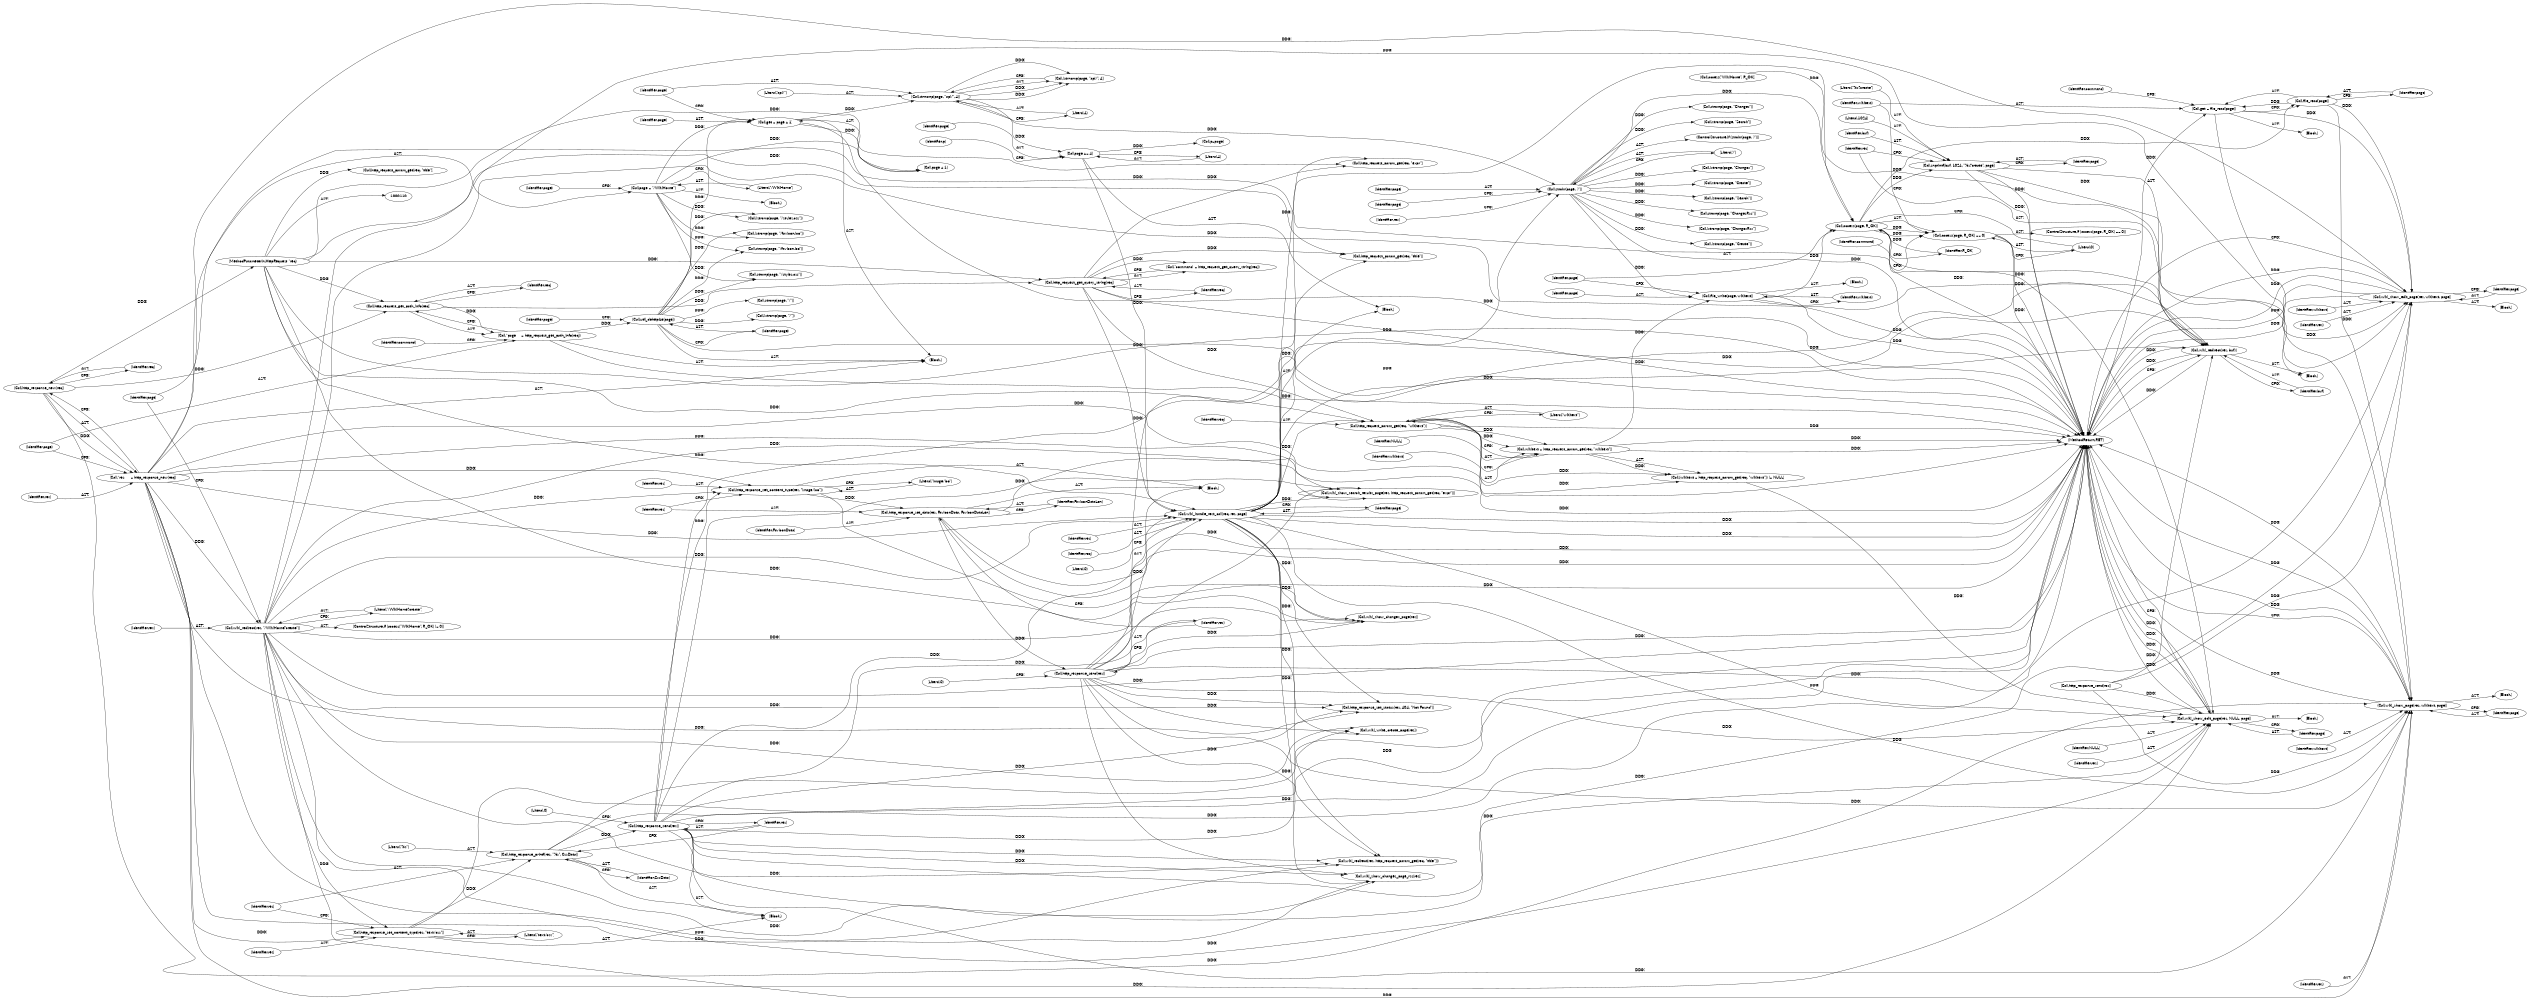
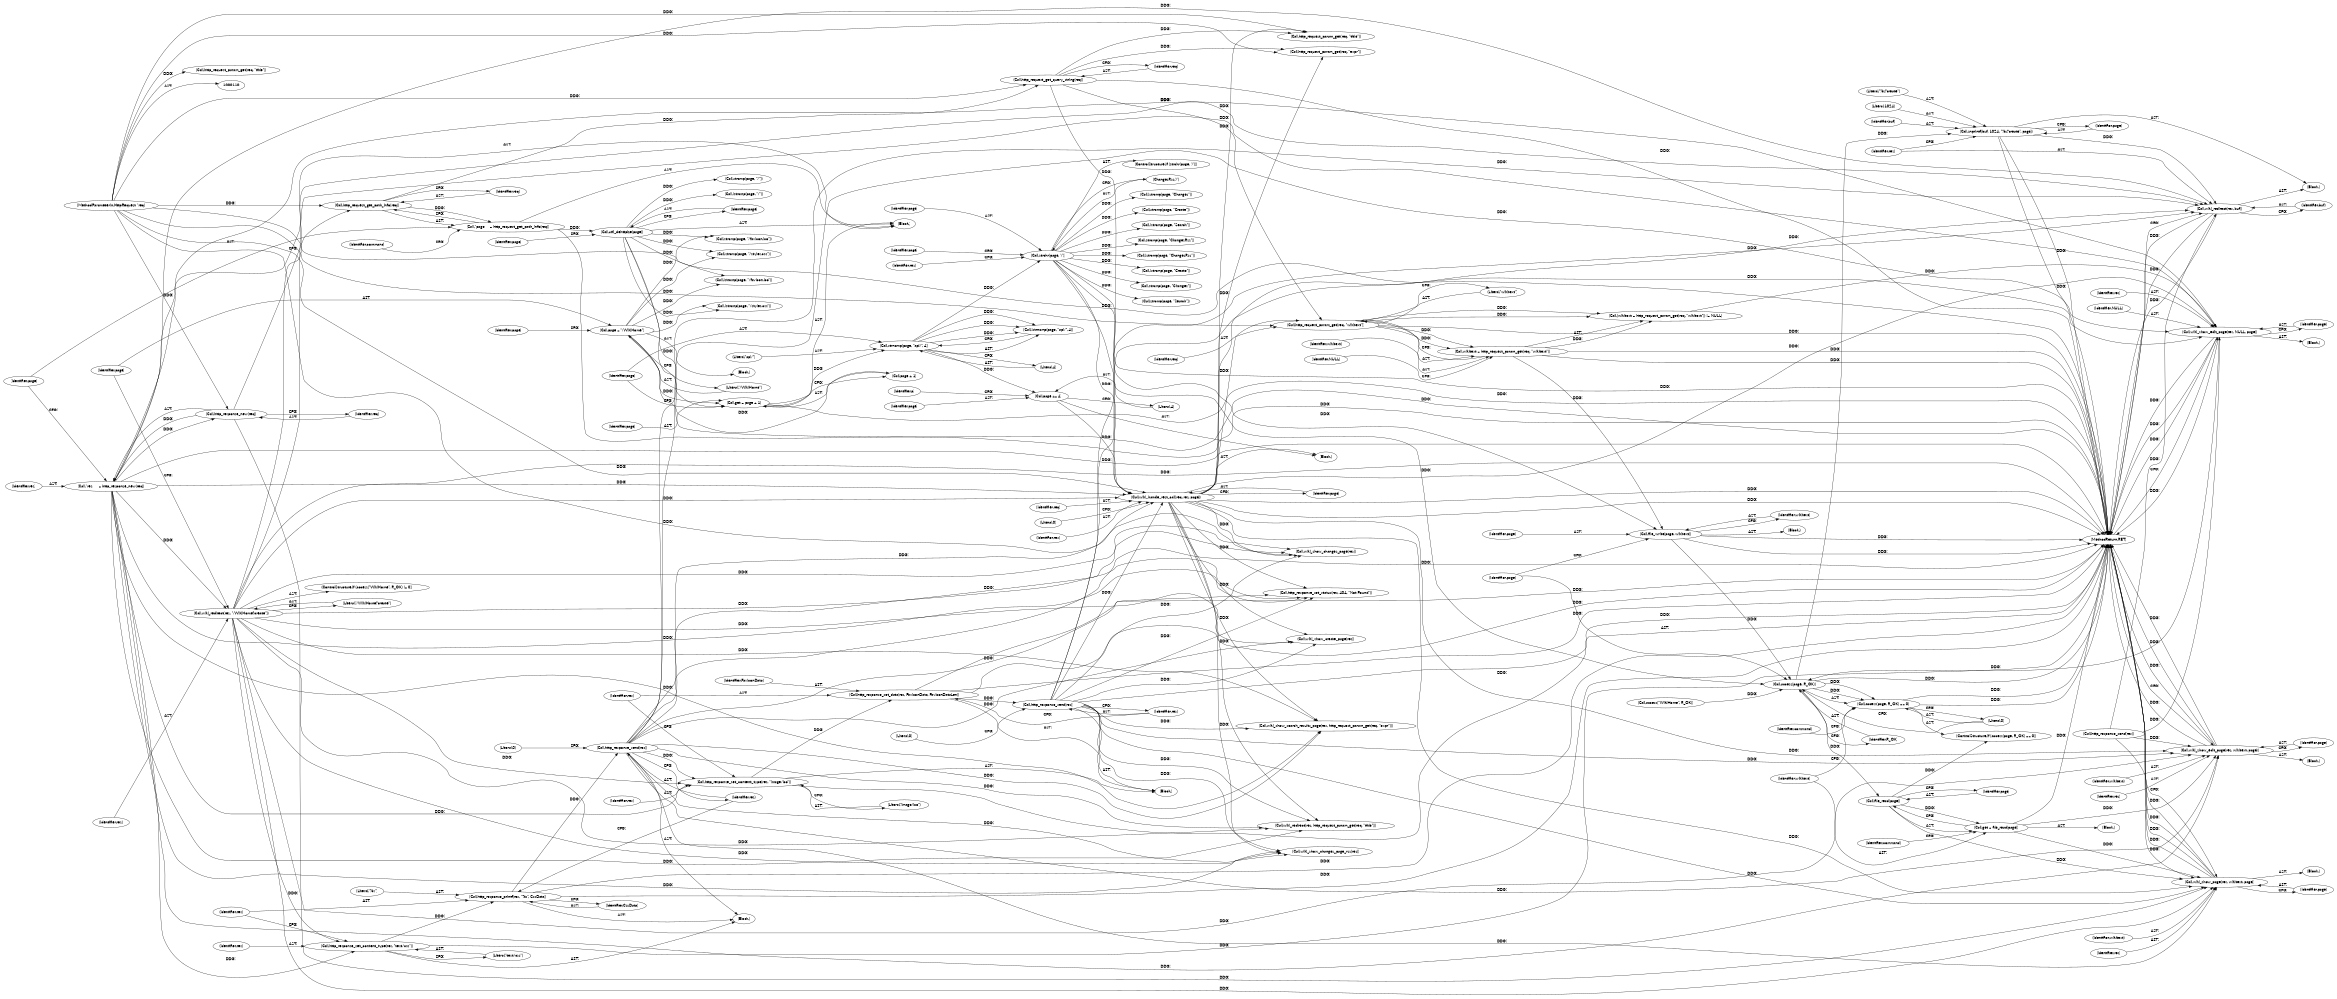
edge "(Call,get = page + 1)" -> "(Call,page + 1)": label "DDG: " -> "CFG: "
node "(Call,p=page)": removed
node "(Literal,'/')": label "(Literal,'/')" -> "(ChangesRss,'/')"
edge "(Call,file_read(page))" -> "(Call,wiki_show_edit_page(res, wikitext, page))": now "(Call,file_read(page))" -> "(ControlStructure,if (access(page, R_OK) == 0))"
edge "(Identifier,R_OK)" -> "(Call,access(page, R_OK))": label "DDG: " -> "AST: "
node "(Call,*command  = http_request_get_query_string(req))": removed
edge "(MethodReturn,RET)" -> "(Call,get = file_read(page))": reversed
edge "(Call,http_response_new(req))" -> "(MethodParameterIn,HttpRequest *req)": reversed
edge "(Call,wiki_handle_rest_call(req, res, page))" -> "(Call,strchr(page, '/'))": reversed
edge "(Call,http_response_new(req))" -> "(Call,http_request_get_path_info(req))": label "DDG: " -> "CFG: "
edge "(Call,*res      = http_response_new(req))" -> "(Call,http_response_new(req))": label "CFG: " -> "DDG: "
edge "(Call,access(page, R_OK))" -> "(Call,wiki_show_edit_page(res, NULL, page))": reversed
node "(Identifier,FaviconDataLen)": removed
node "(Call,wiki_write_create_page(res))": label "(Call,wiki_write_create_page(res))" -> "(Call,wiki_show_create_page(res))"
